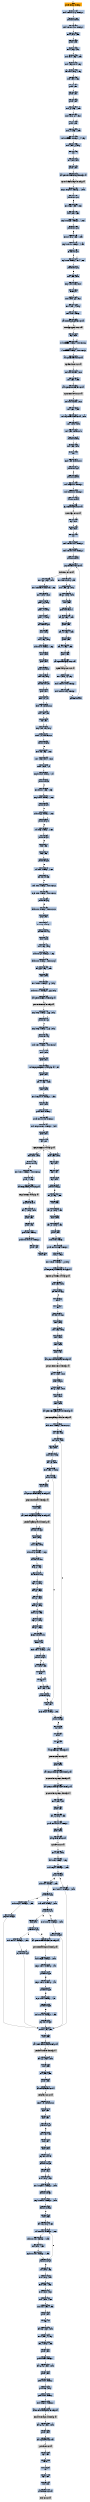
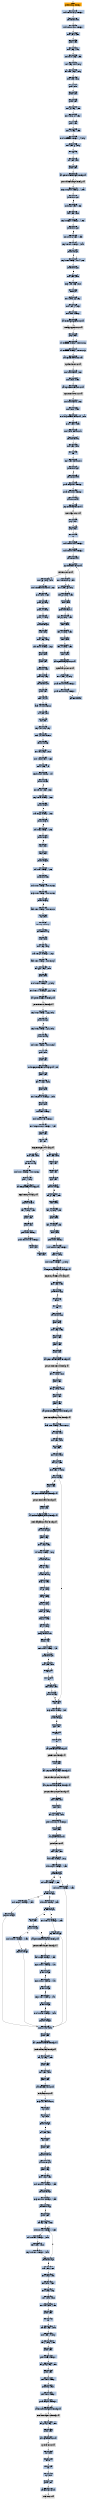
node "0x01001577 pushl %adjust": label "0x01001577 pushl %adjust" -> "0x01001577 pushl %ecx"
edge "0x010015ba jb 0x0100158c" -> "0x0100158c xorl %eax, %eax": removed, label "T"
